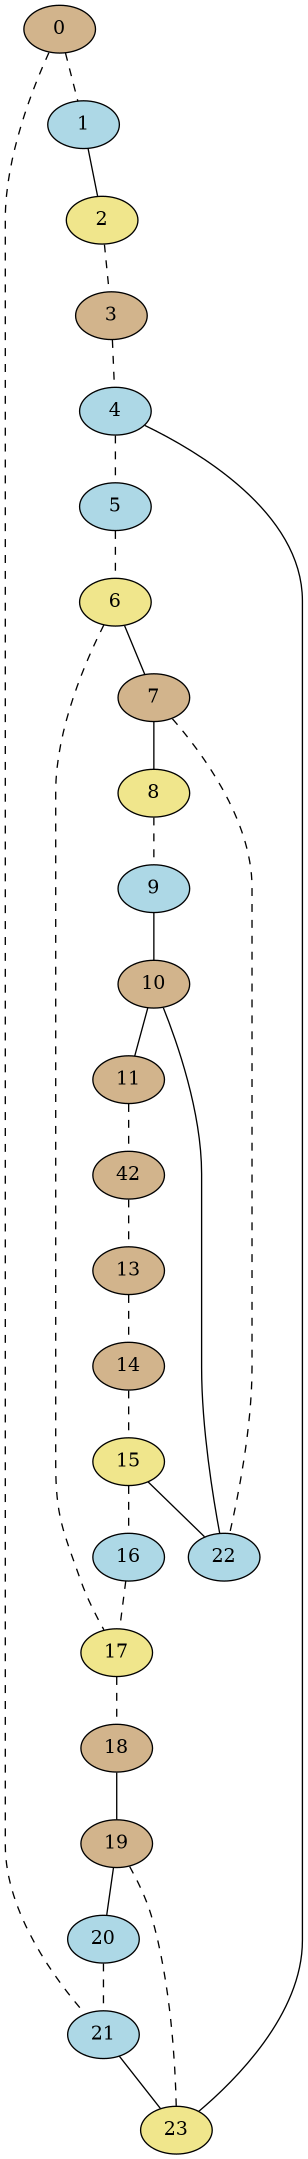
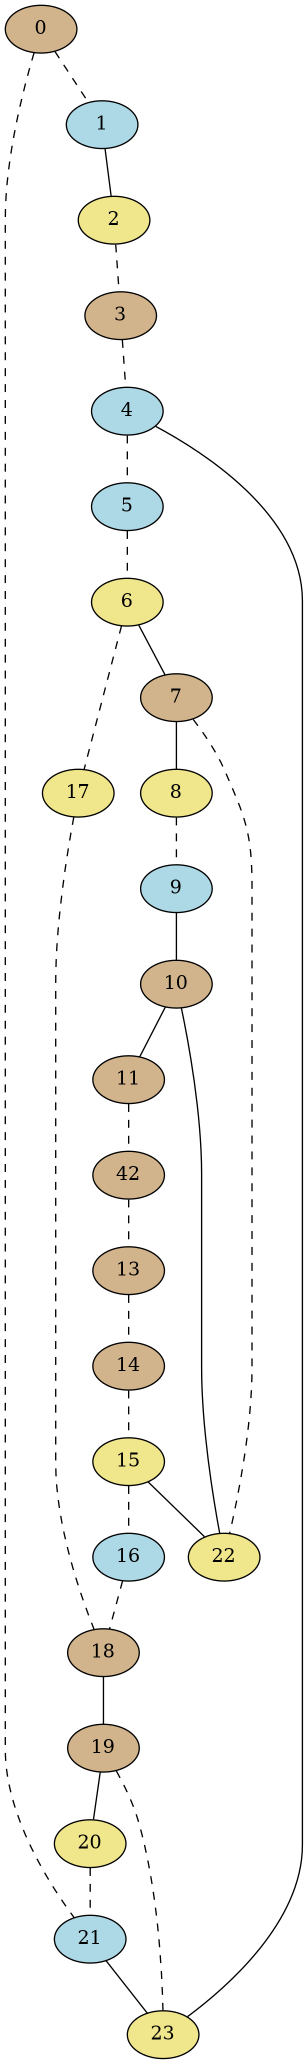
node "22": fillcolor lightblue -> khaki
edge "16" -- "17": now "16" -- "18"
node "20": fillcolor lightblue -> khaki
